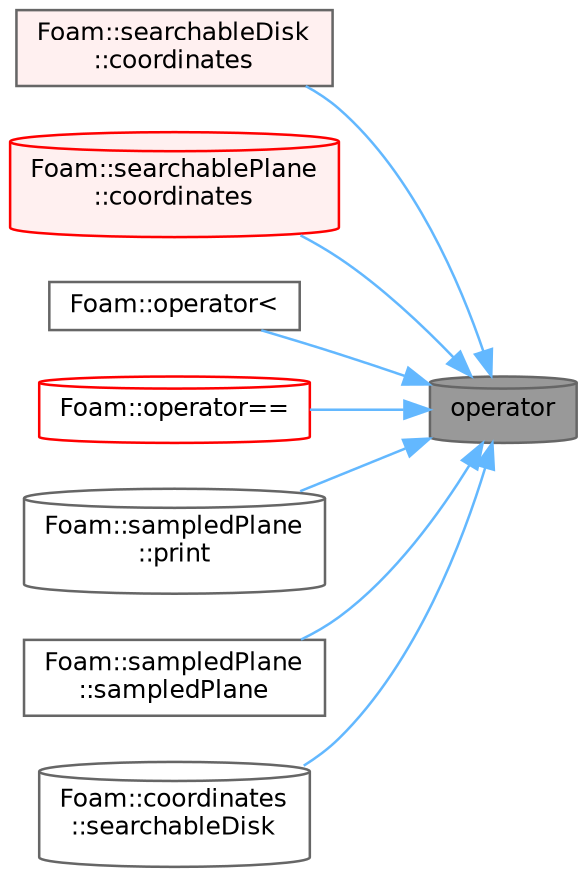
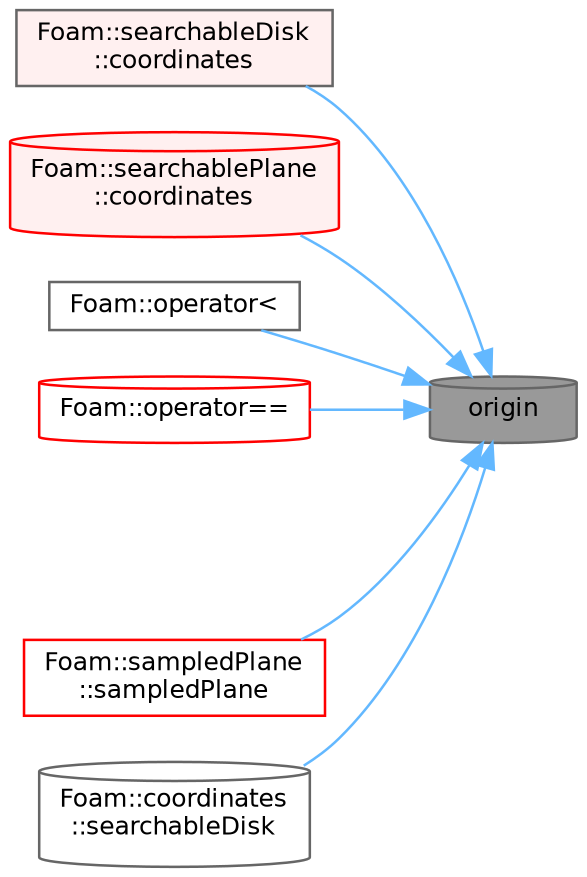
node "operator": label "operator" -> "origin"
node "Foam::sampledPlane ::print": removed
node "Foam::sampledPlane ::sampledPlane": color grey40 -> red
